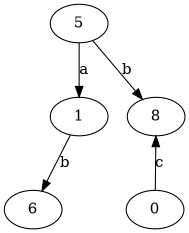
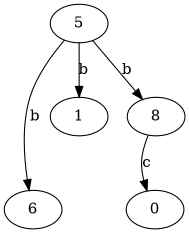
edge "5" -> "1": label "a" -> "b"
edge "1" -> "6": now "5" -> "6"
edge "0" -> "8": reversed
